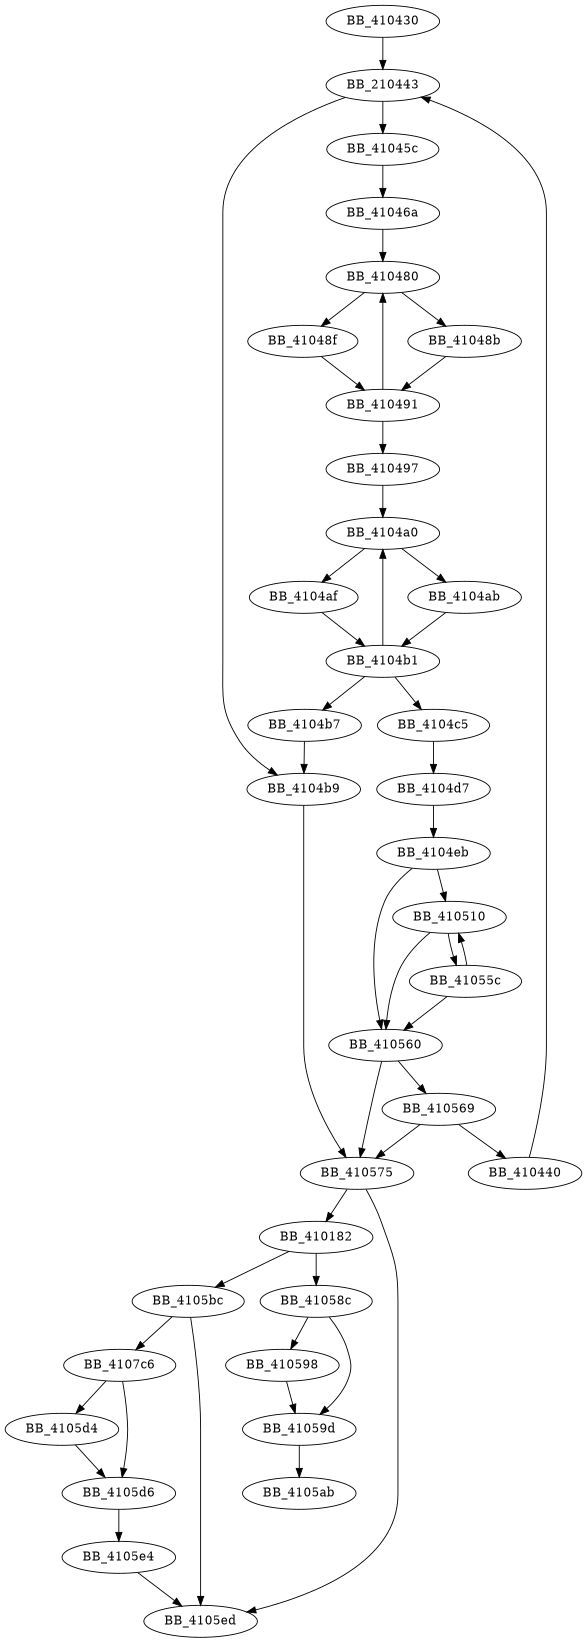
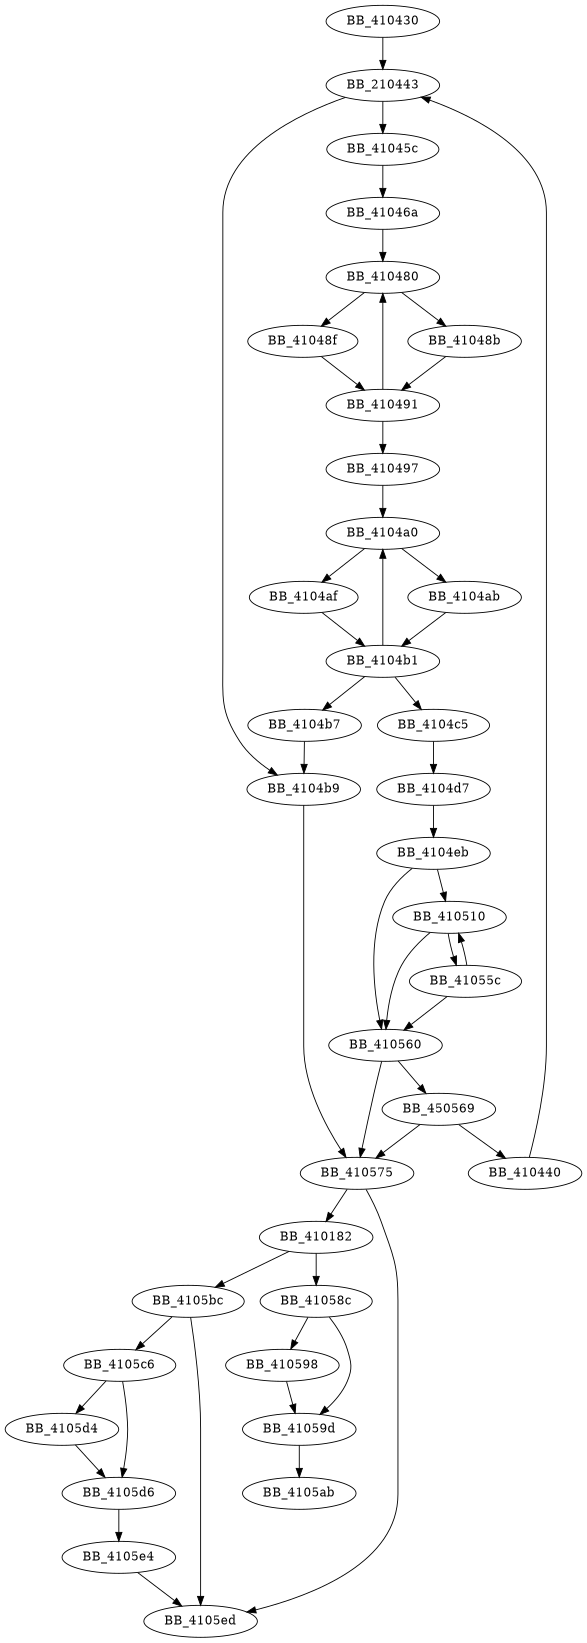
node "BB_410569": label "BB_410569" -> "BB_450569"
node "BB_4107c6": label "BB_4107c6" -> "BB_4105c6"
